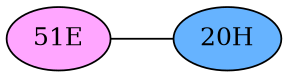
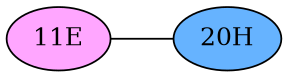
node "51E": label "51E" -> "11E"
